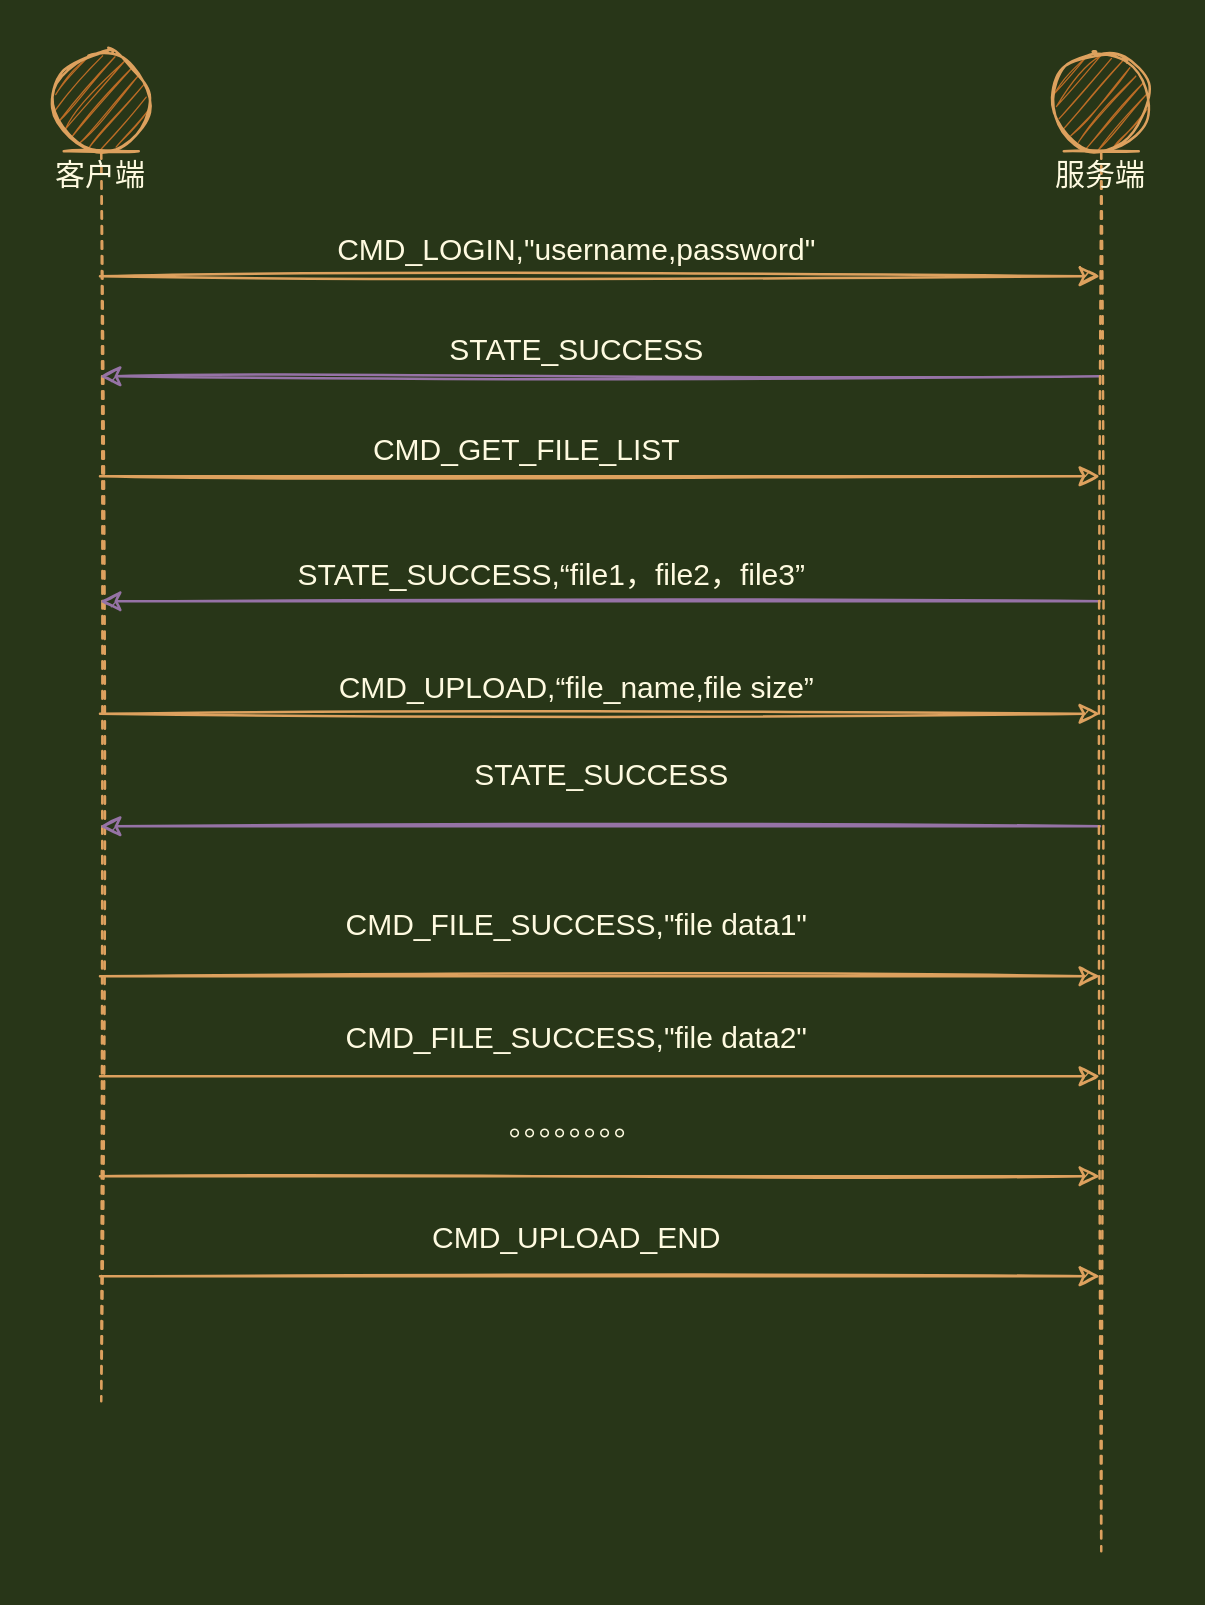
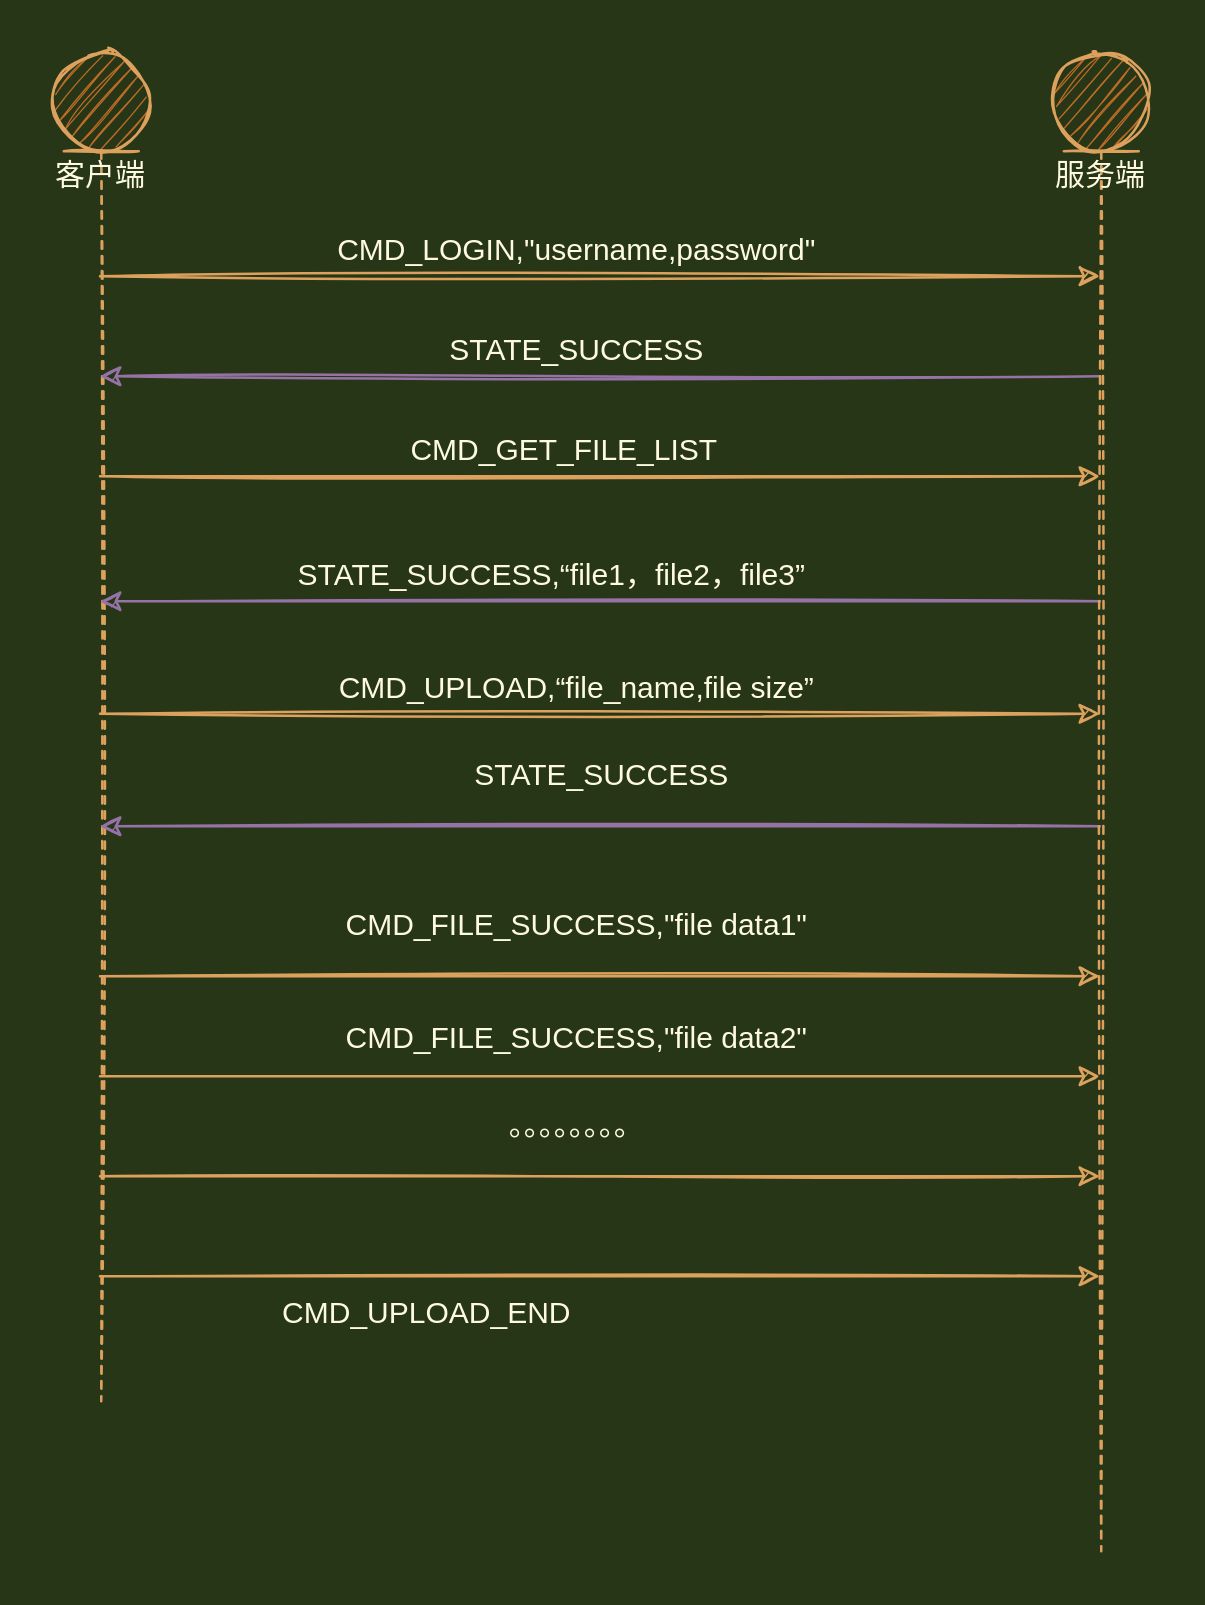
node "CMD_GET_FILE_LIST": moved (526, 451) -> (564, 451)
node "CMD_UPLOAD_END": moved (576, 1239) -> (426, 1314)
